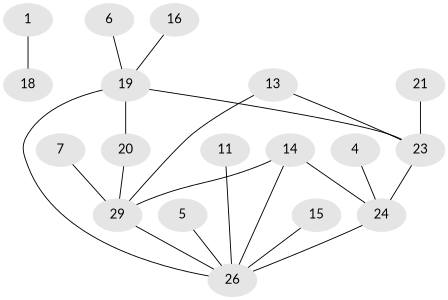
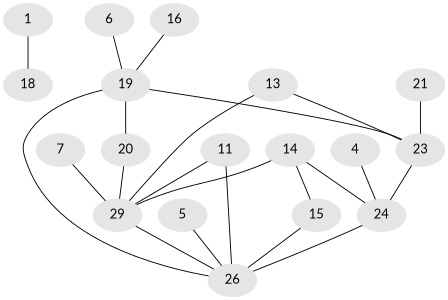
edge "11" -- "29": added
edge "14" -- "26": now "14" -- "15"
